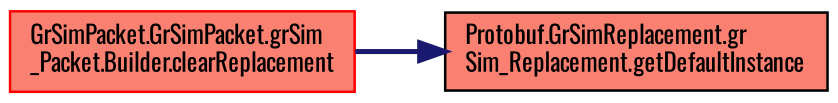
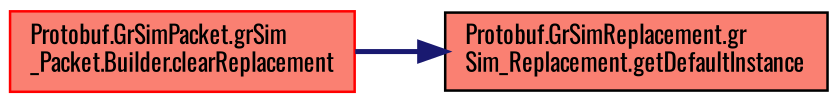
node "GrSimPacket.GrSimPacket.grSim _Packet.Builder.clearReplacement": label "GrSimPacket.GrSimPacket.grSim _Packet.Builder.clearReplacement" -> "Protobuf.GrSimPacket.grSim _Packet.Builder.clearReplacement"
